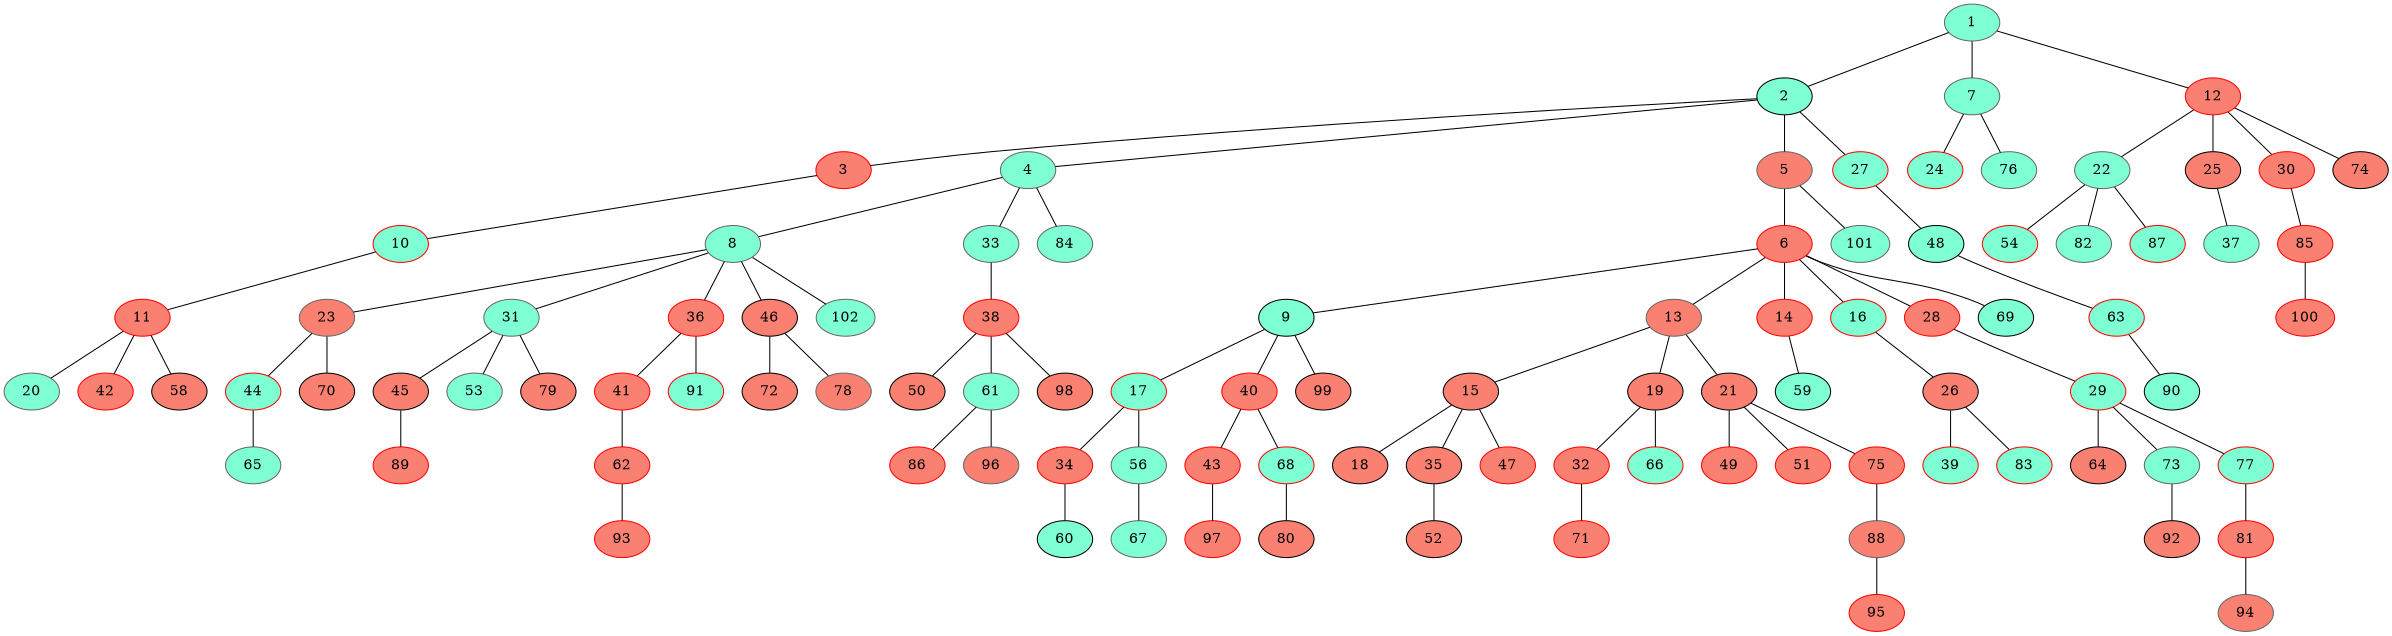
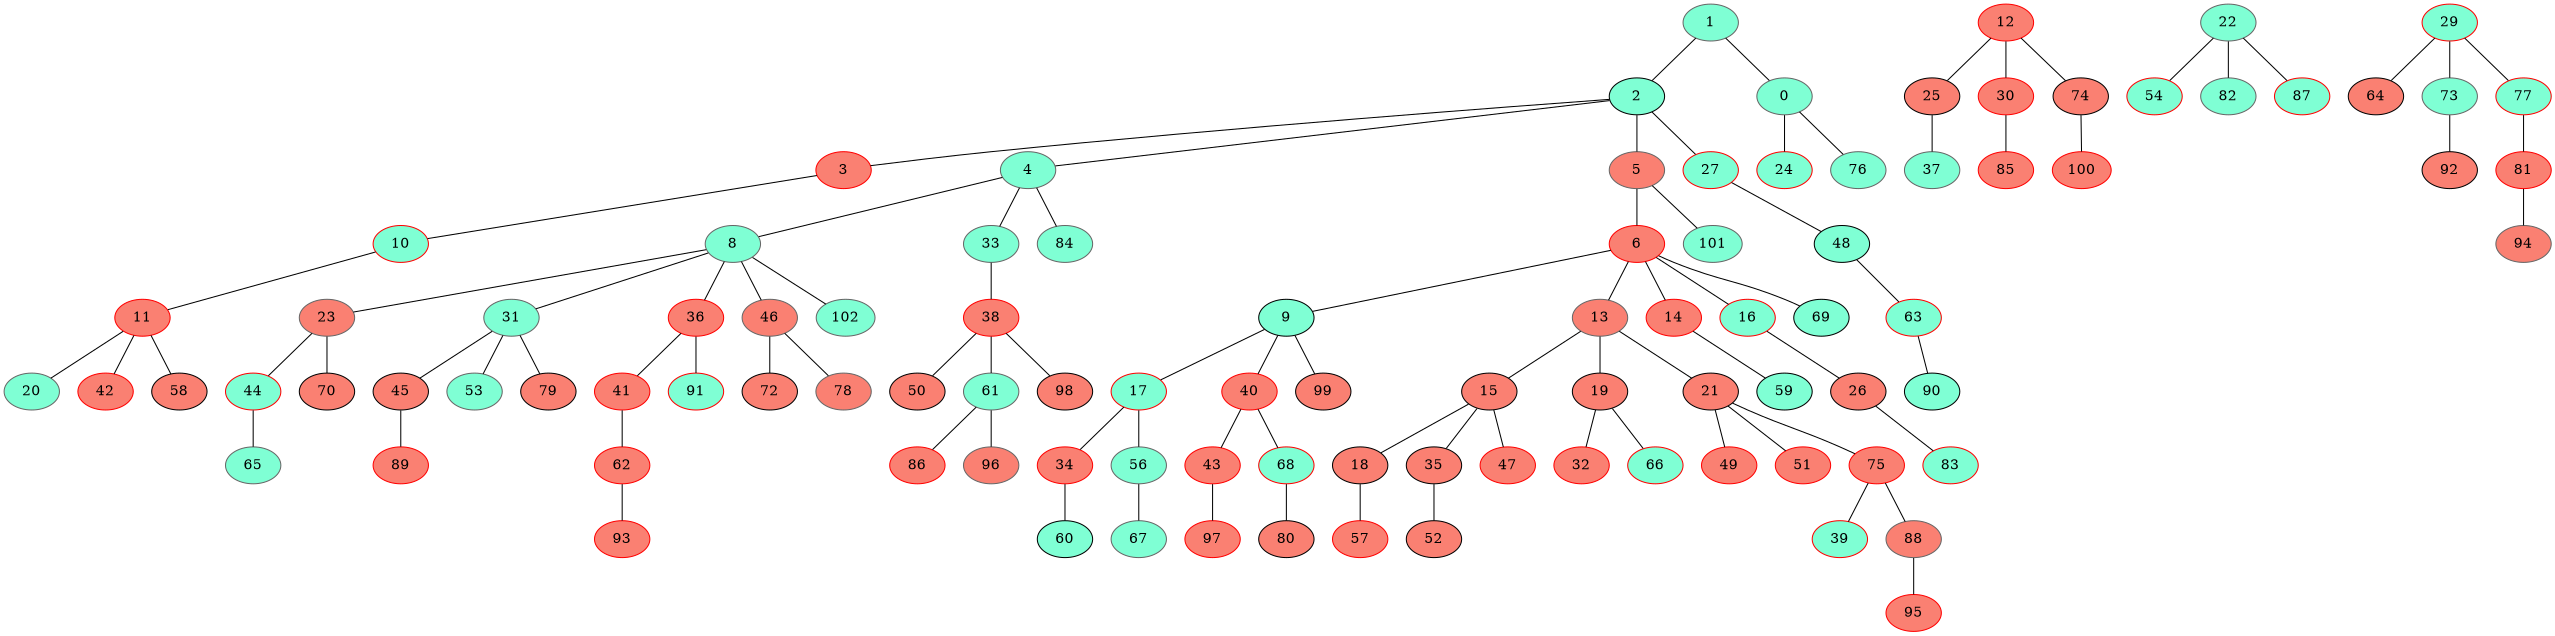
edge "1" -- "12": removed
node "7": label "7" -> "0"
edge "12" -- "22": removed
edge "85" -- "100": now "74" -- "100"
node "46": color black -> gray40
node "28": removed
edge "26" -- "39": now "75" -- "39"
node "57": added
node "71": removed
